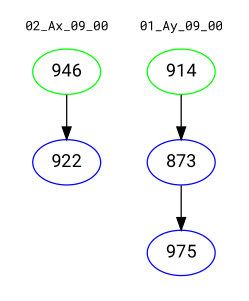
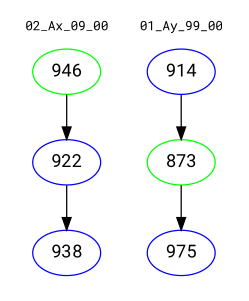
cluster "01_Ay_09_00": label "01_Ay_09_00" -> "01_Ay_99_00"
node "914": color green -> blue
node "873": color blue -> green
node "938": added
